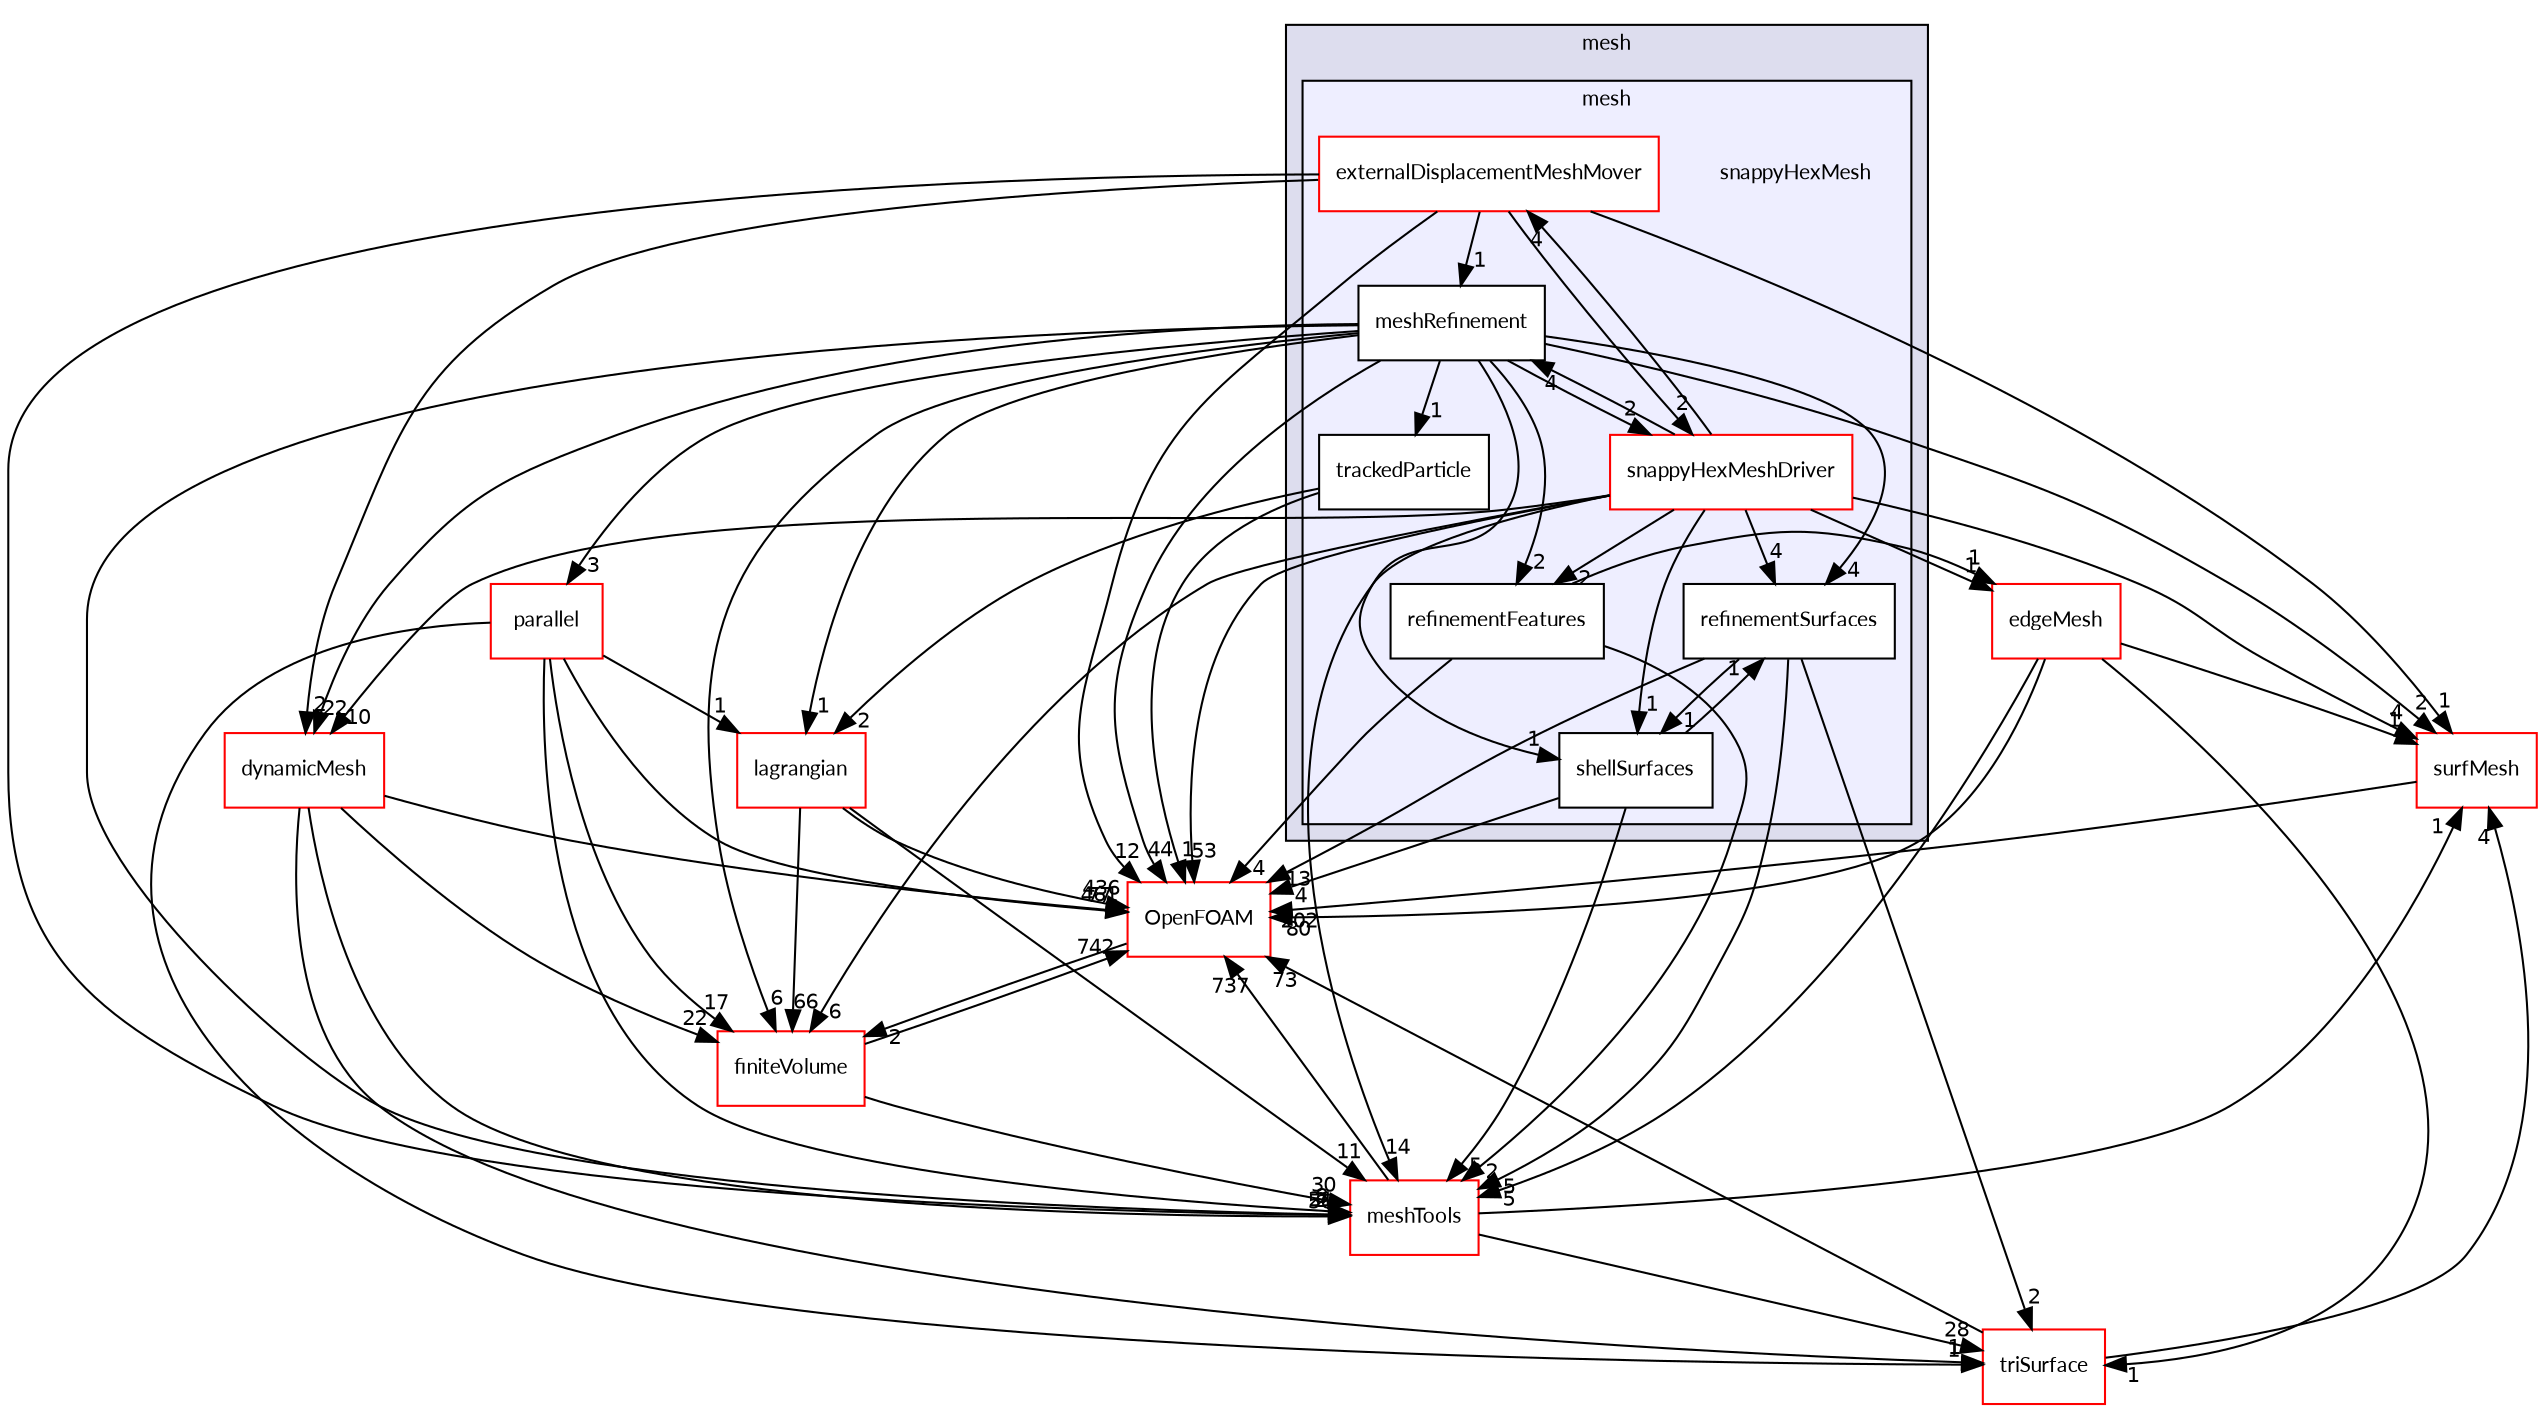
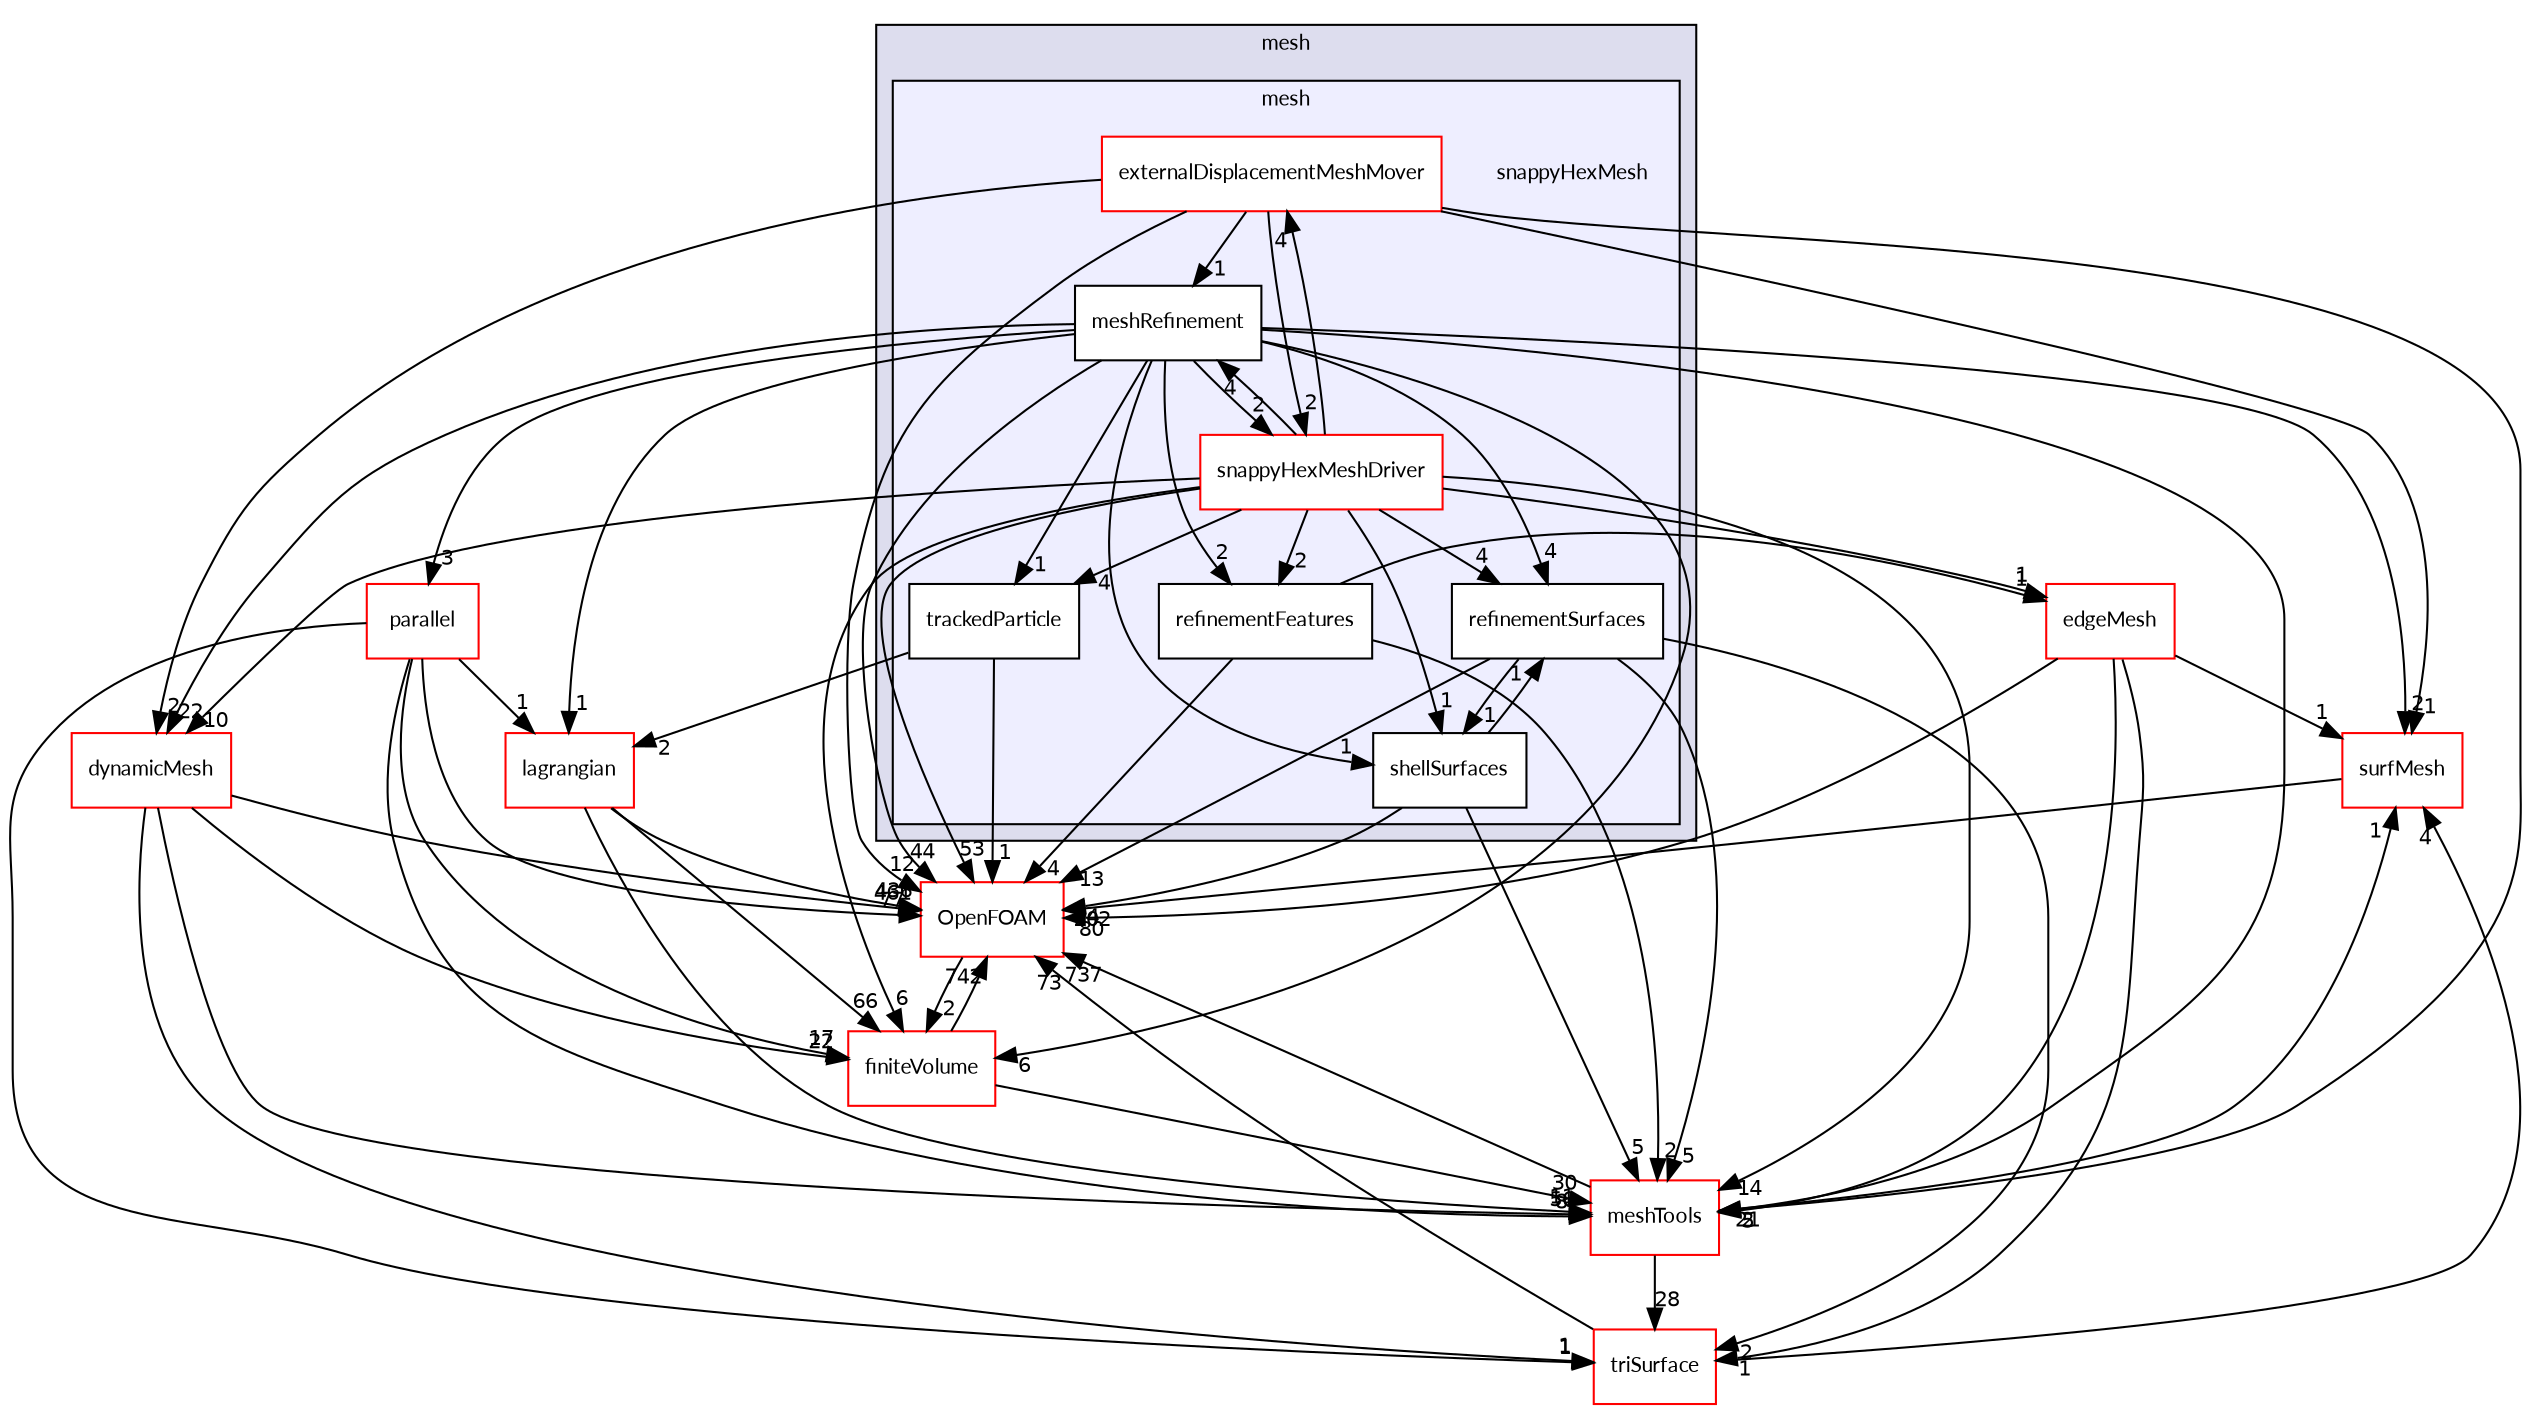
edge "snappyHexMeshDriver" -> "surfMesh": now "snappyHexMeshDriver" -> "trackedParticle"
